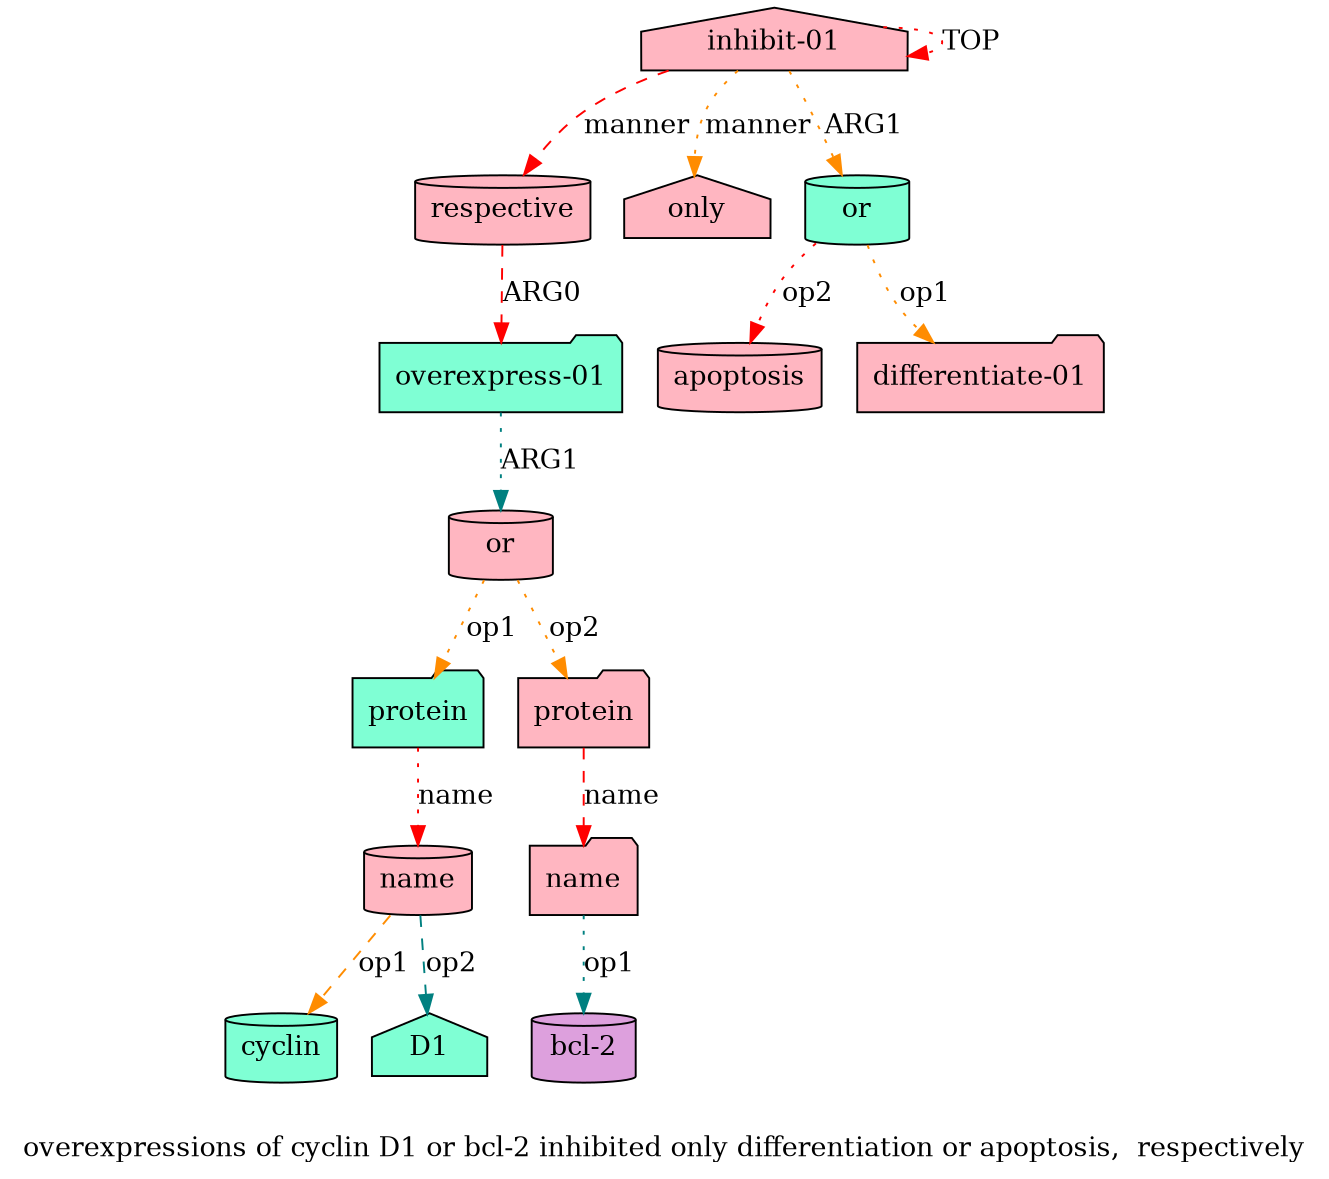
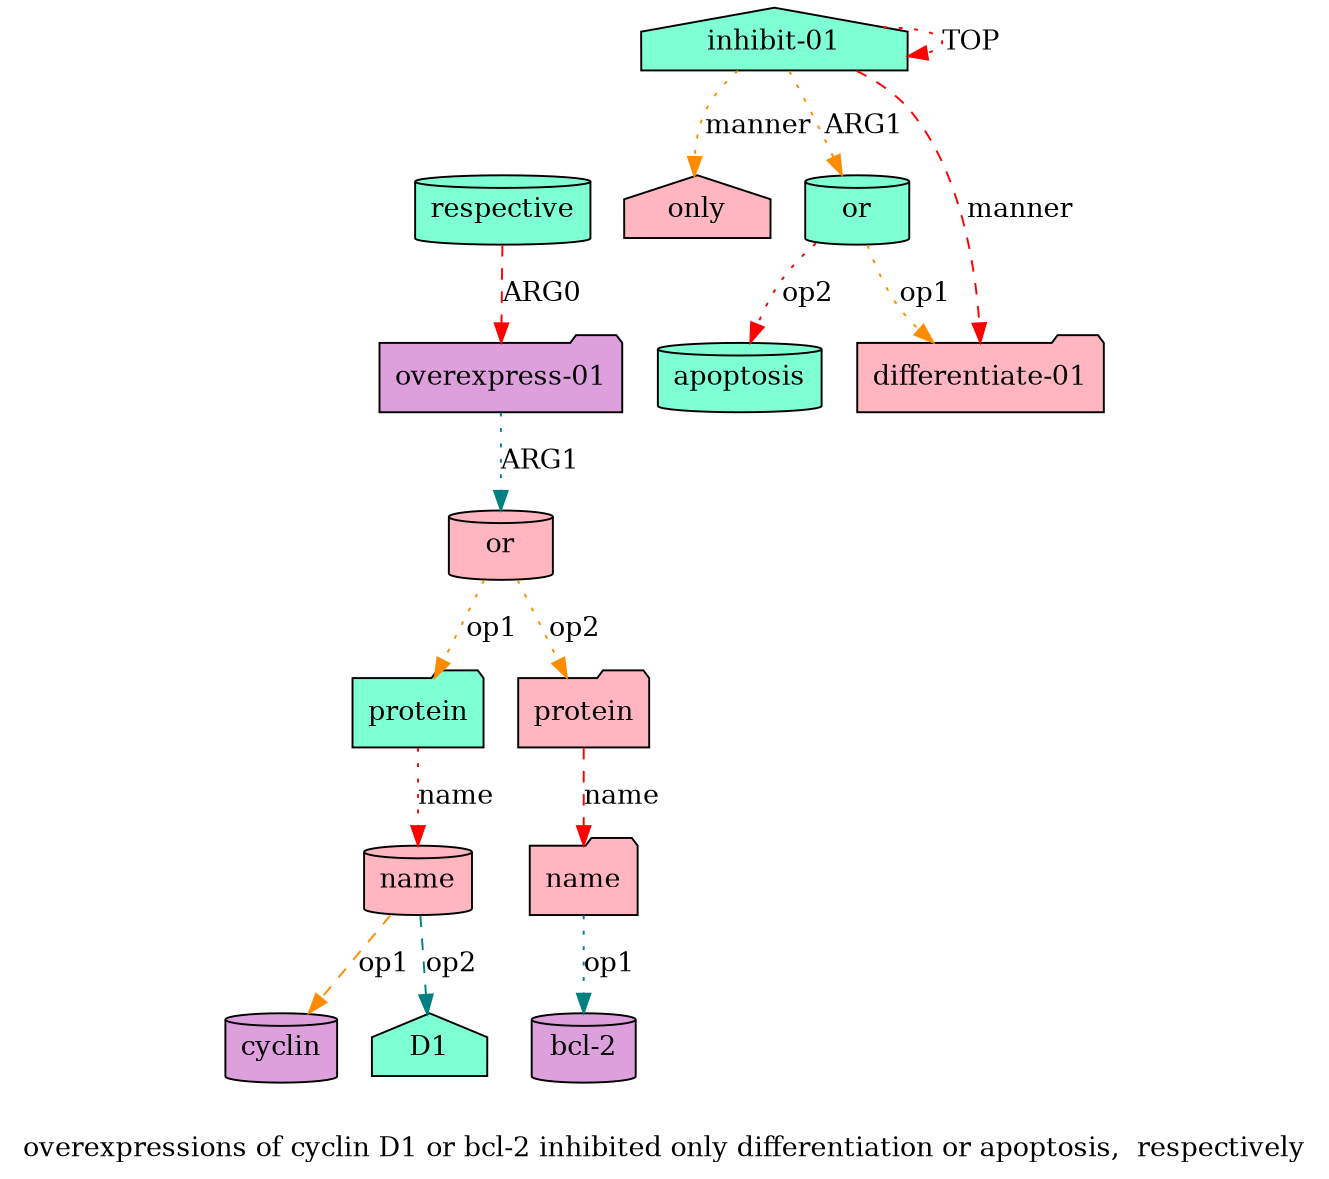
node "inhibit-01": fillcolor lightpink -> aquamarine
edge "inhibit-01" -> "respective": now "inhibit-01" -> "differentiate-01"
node "respective": fillcolor lightpink -> aquamarine
node "overexpress-01": fillcolor aquamarine -> plum
node "apoptosis": fillcolor lightpink -> aquamarine
node "cyclin": fillcolor aquamarine -> plum
